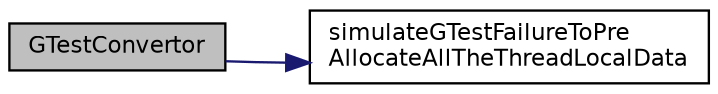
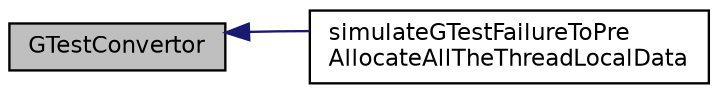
edge "GTestConvertor" -> "simulateGTestFailureToPre AllocateAllTheThreadLocalData": reversed
